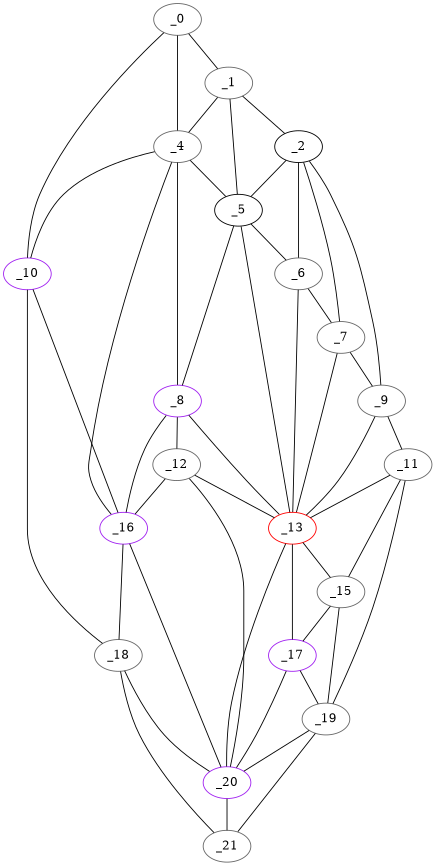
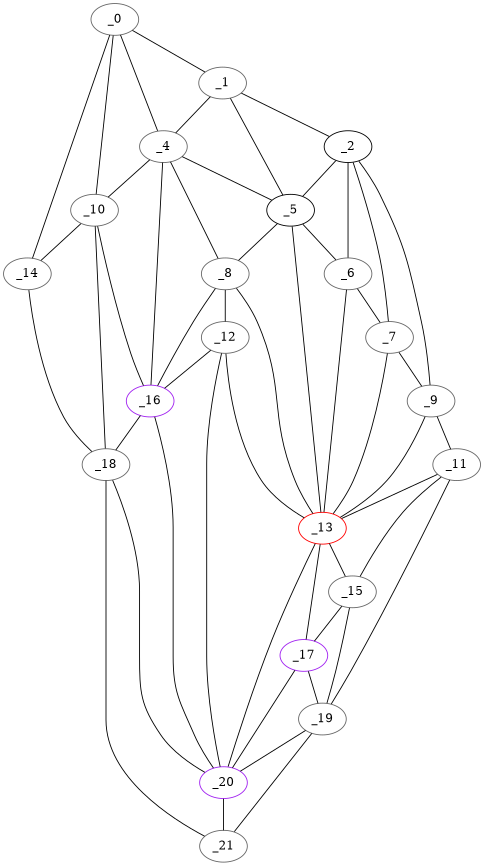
node "_14": added
node "_10": color purple -> gray40
node "_8": color purple -> gray40
